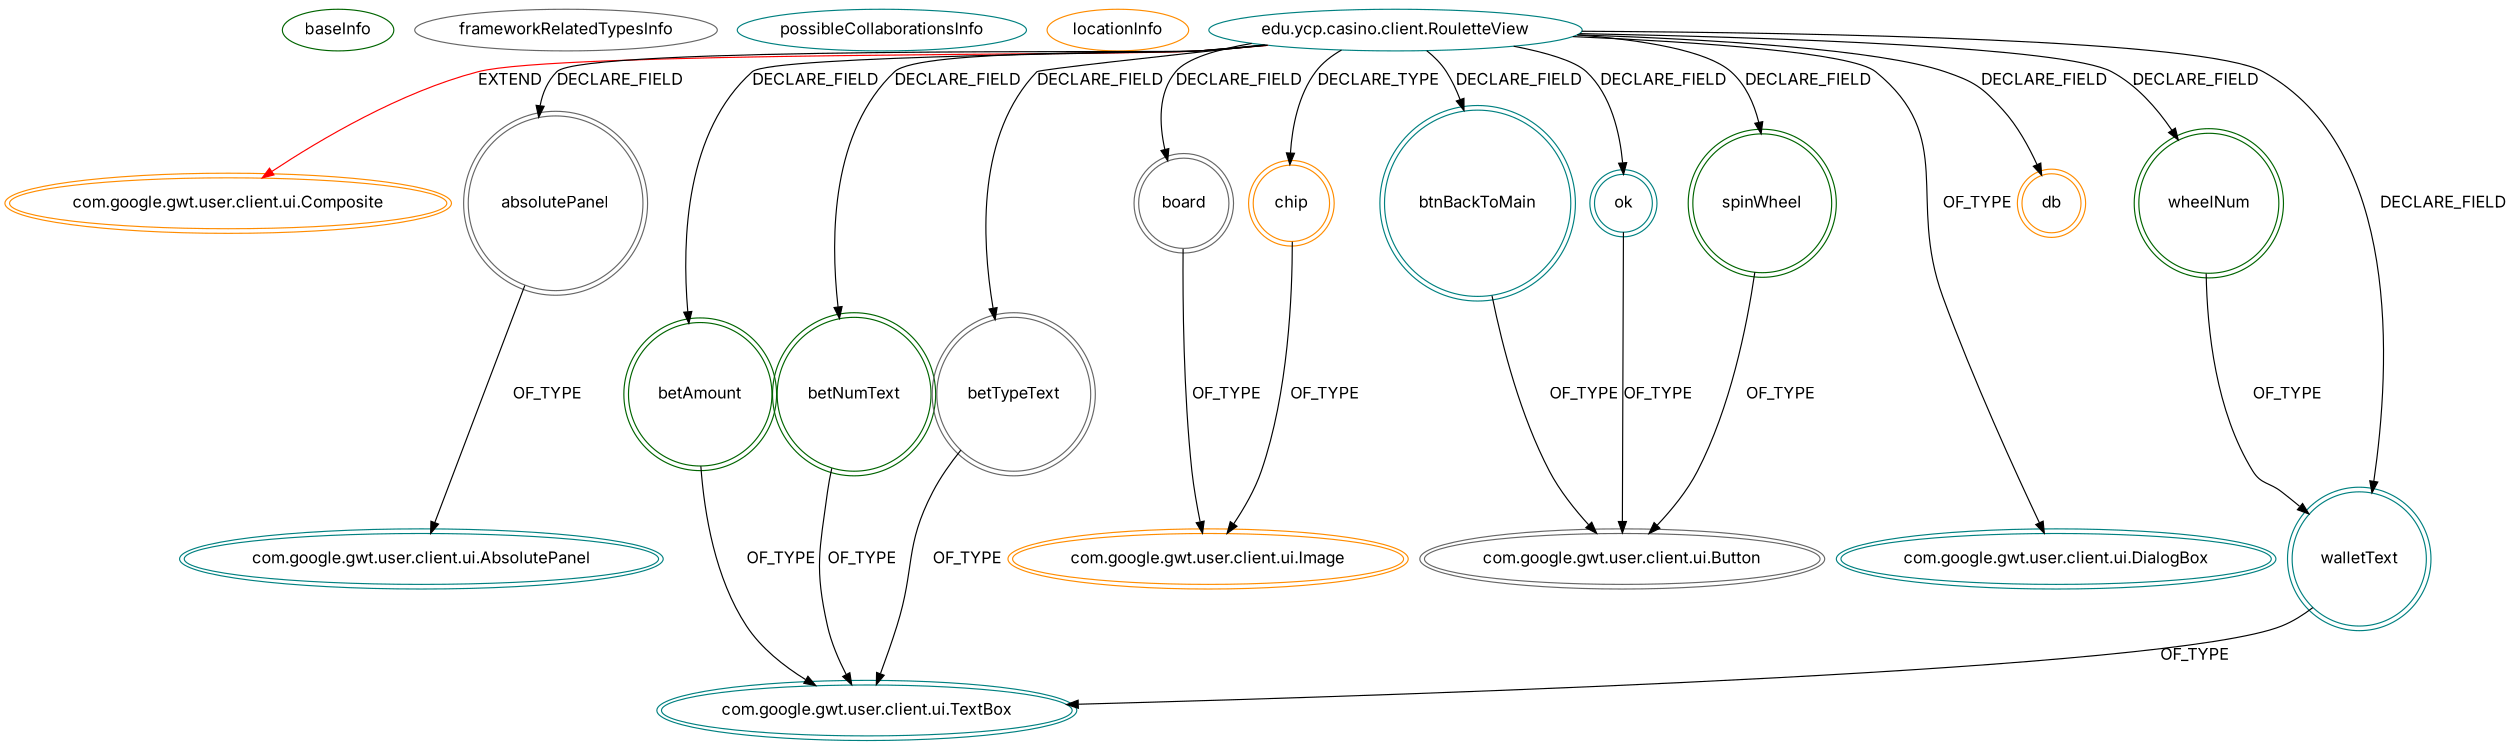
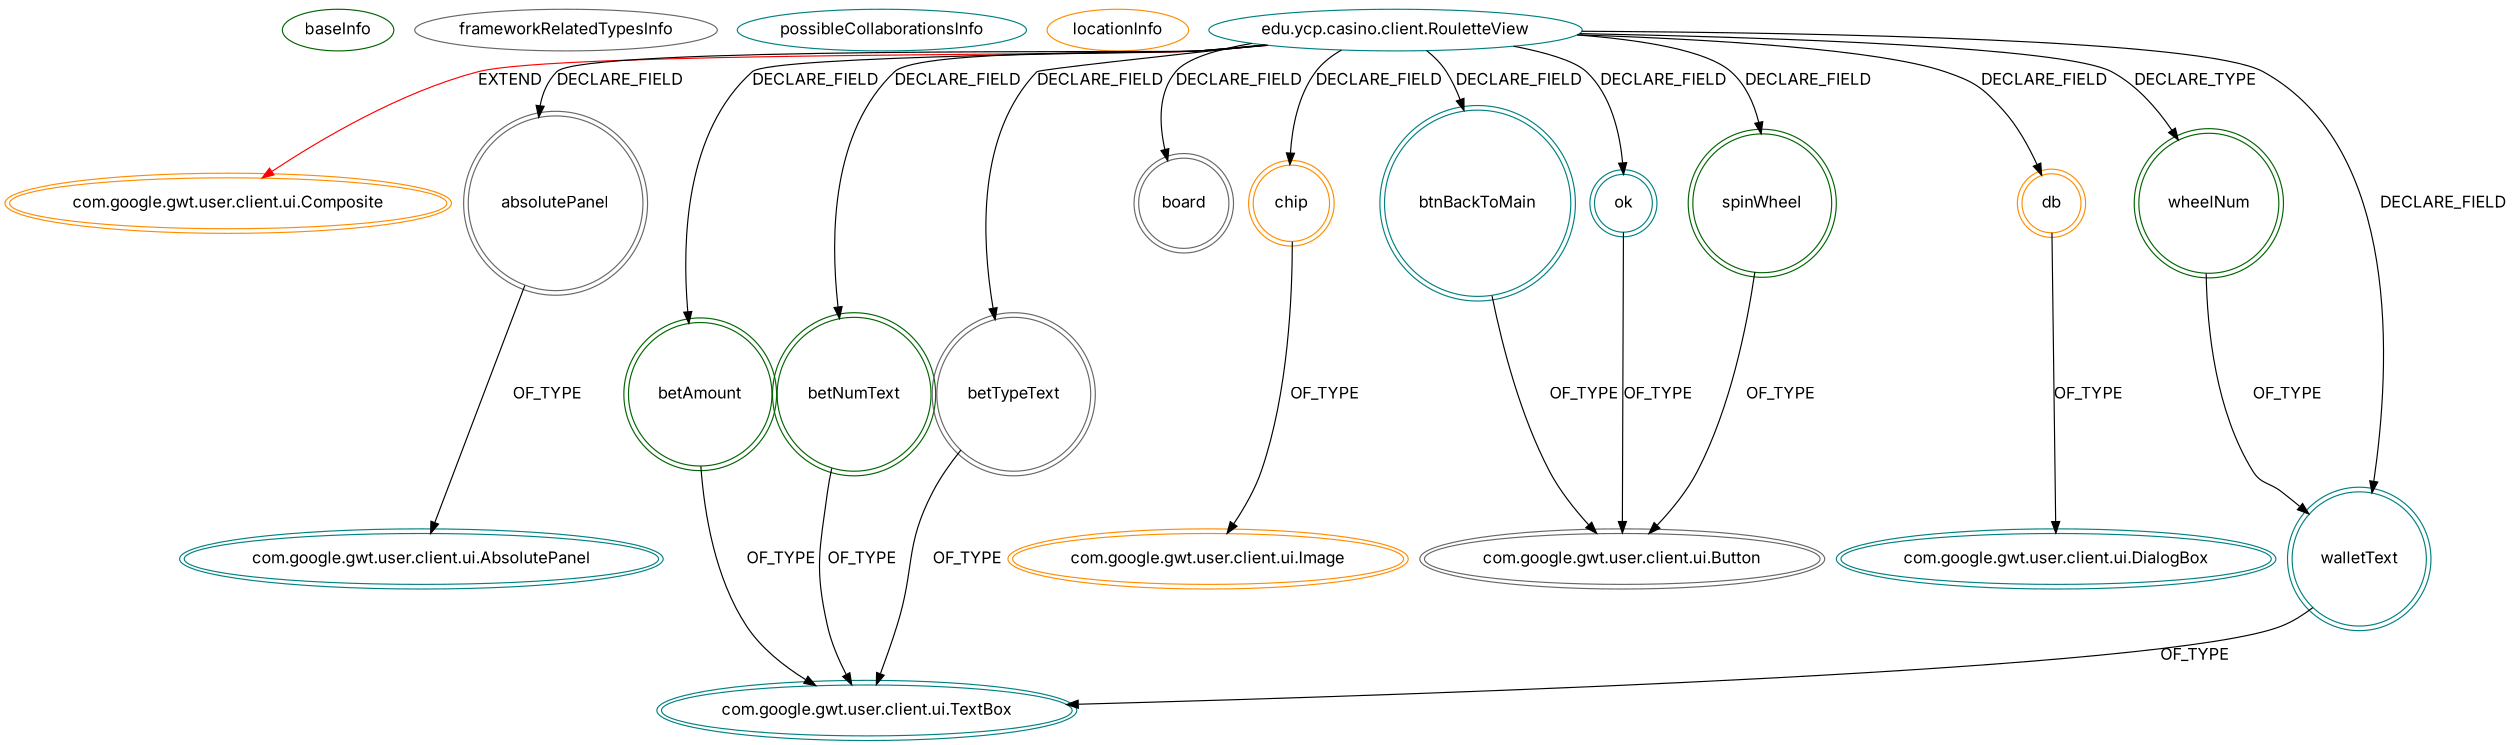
edge "edu.ycp.casino.client.RouletteView" -> "chip": label "DECLARE_TYPE" -> "DECLARE_FIELD"
edge "edu.ycp.casino.client.RouletteView" -> "wheelNum": label "DECLARE_FIELD" -> "DECLARE_TYPE"
edge "edu.ycp.casino.client.RouletteView" -> "com.google.gwt.user.client.ui.DialogBox": now "db" -> "com.google.gwt.user.client.ui.DialogBox"
edge "board" -> "com.google.gwt.user.client.ui.Image": removed, label "OF_TYPE"
